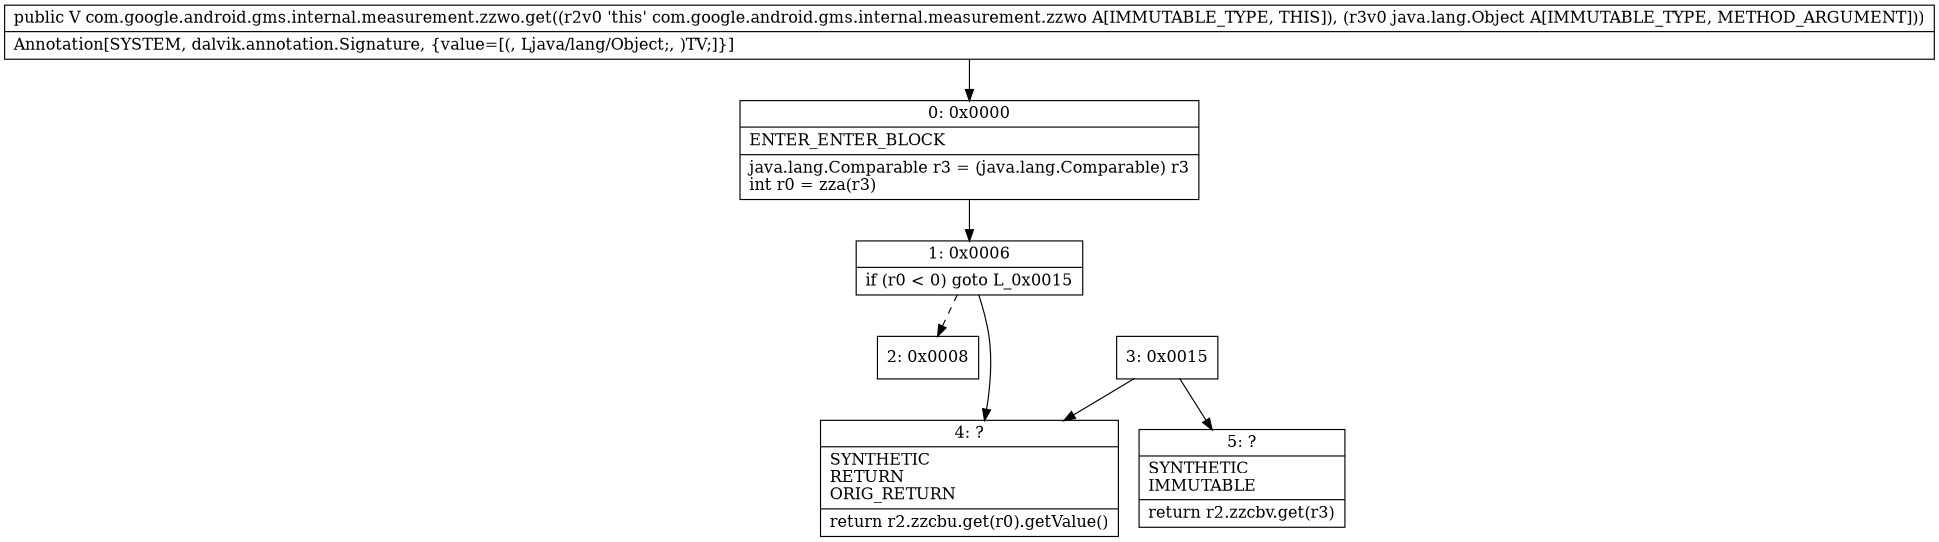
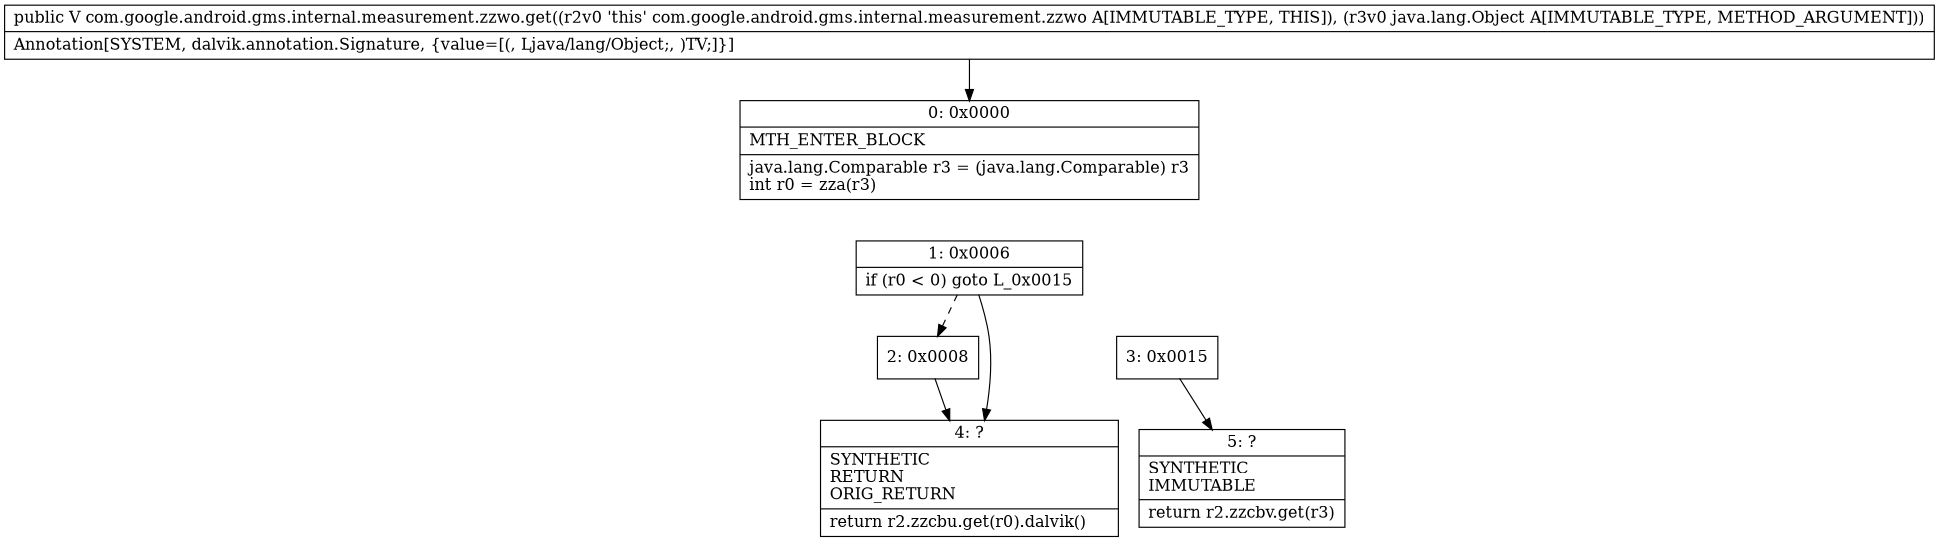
node "0: 0x0000": text "ENTER_ENTER_BLOCK" -> "MTH_ENTER_BLOCK"
edge "0: 0x0000" -> "1: 0x0006": removed
edge "3: 0x0015" -> "4: ?": now "2: 0x0008" -> "4: ?"
node "4: ?": text "return r2.zzcbu.get(r0).getValue()" -> "return r2.zzcbu.get(r0).dalvik()"
